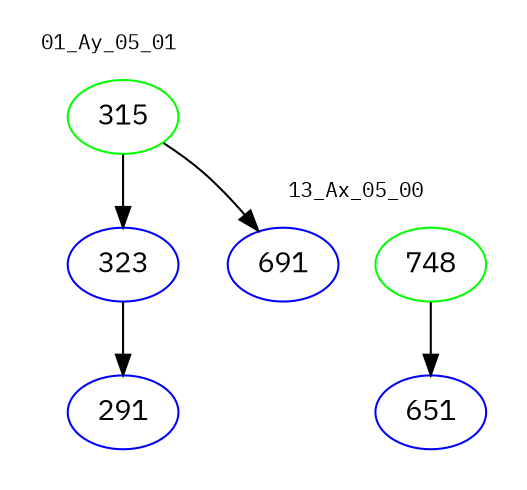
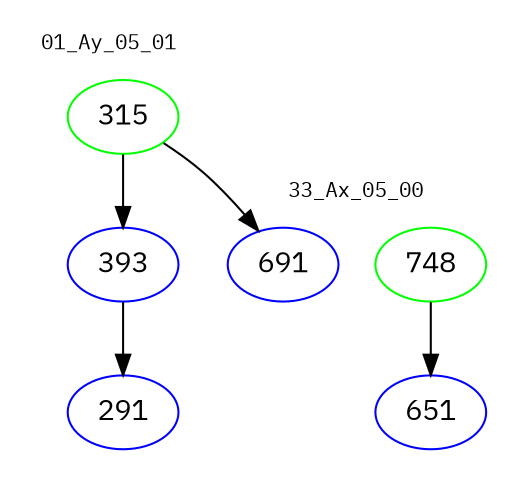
cluster "13_Ax_05_00": label "13_Ax_05_00" -> "33_Ax_05_00"
node "323": label "323" -> "393"
